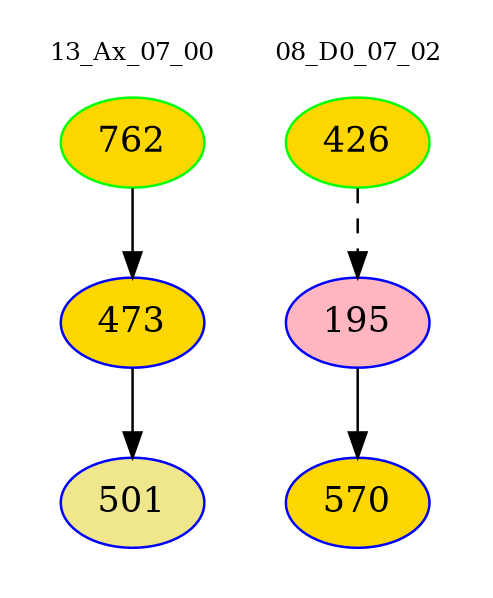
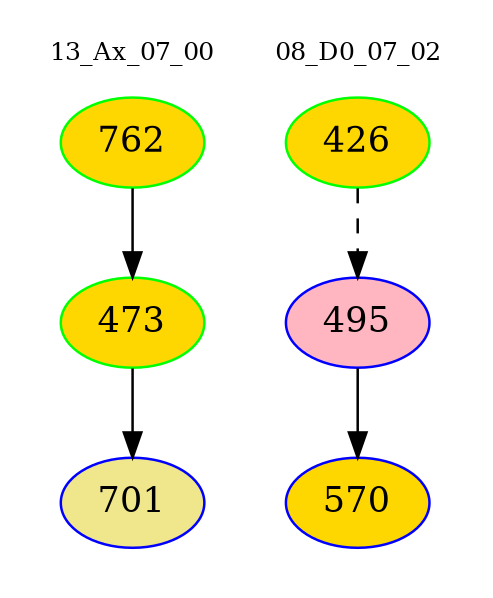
node "473": color blue -> green
node "195": label "195" -> "495"
node "501": label "501" -> "701"
